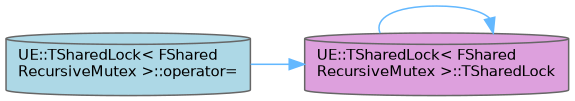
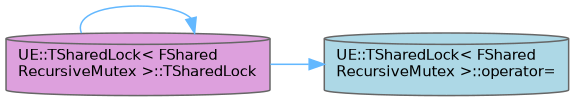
edge "UE::TSharedLock< FShared RecursiveMutex >::operator=" -> "UE::TSharedLock< FShared RecursiveMutex >::TSharedLock": reversed
